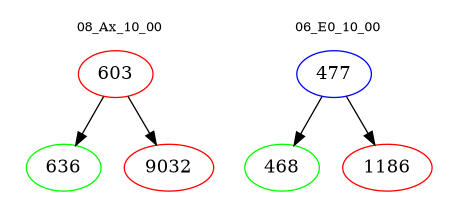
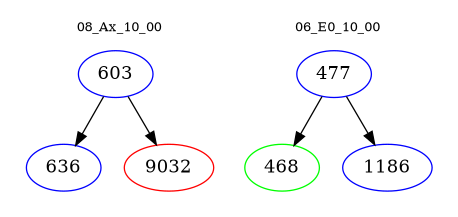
node "603": color red -> blue
node "636": color green -> blue
node "1186": color red -> blue
